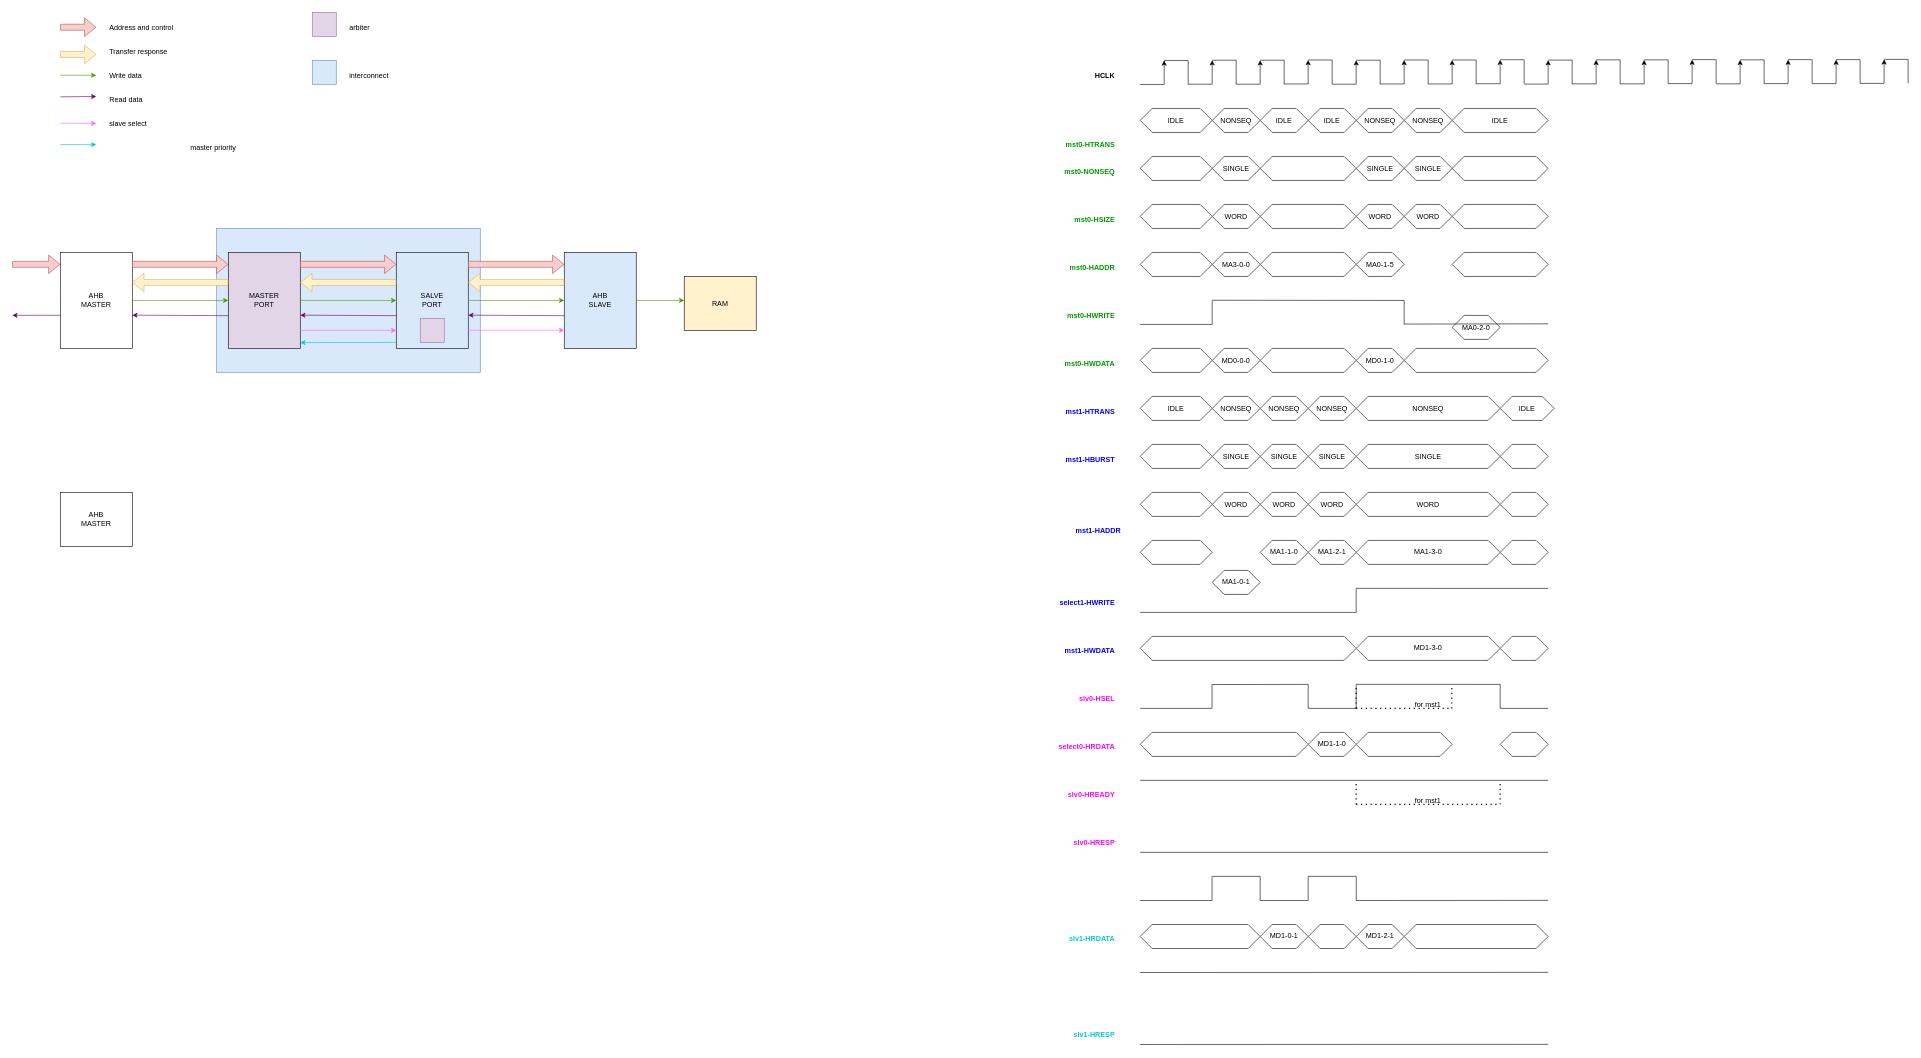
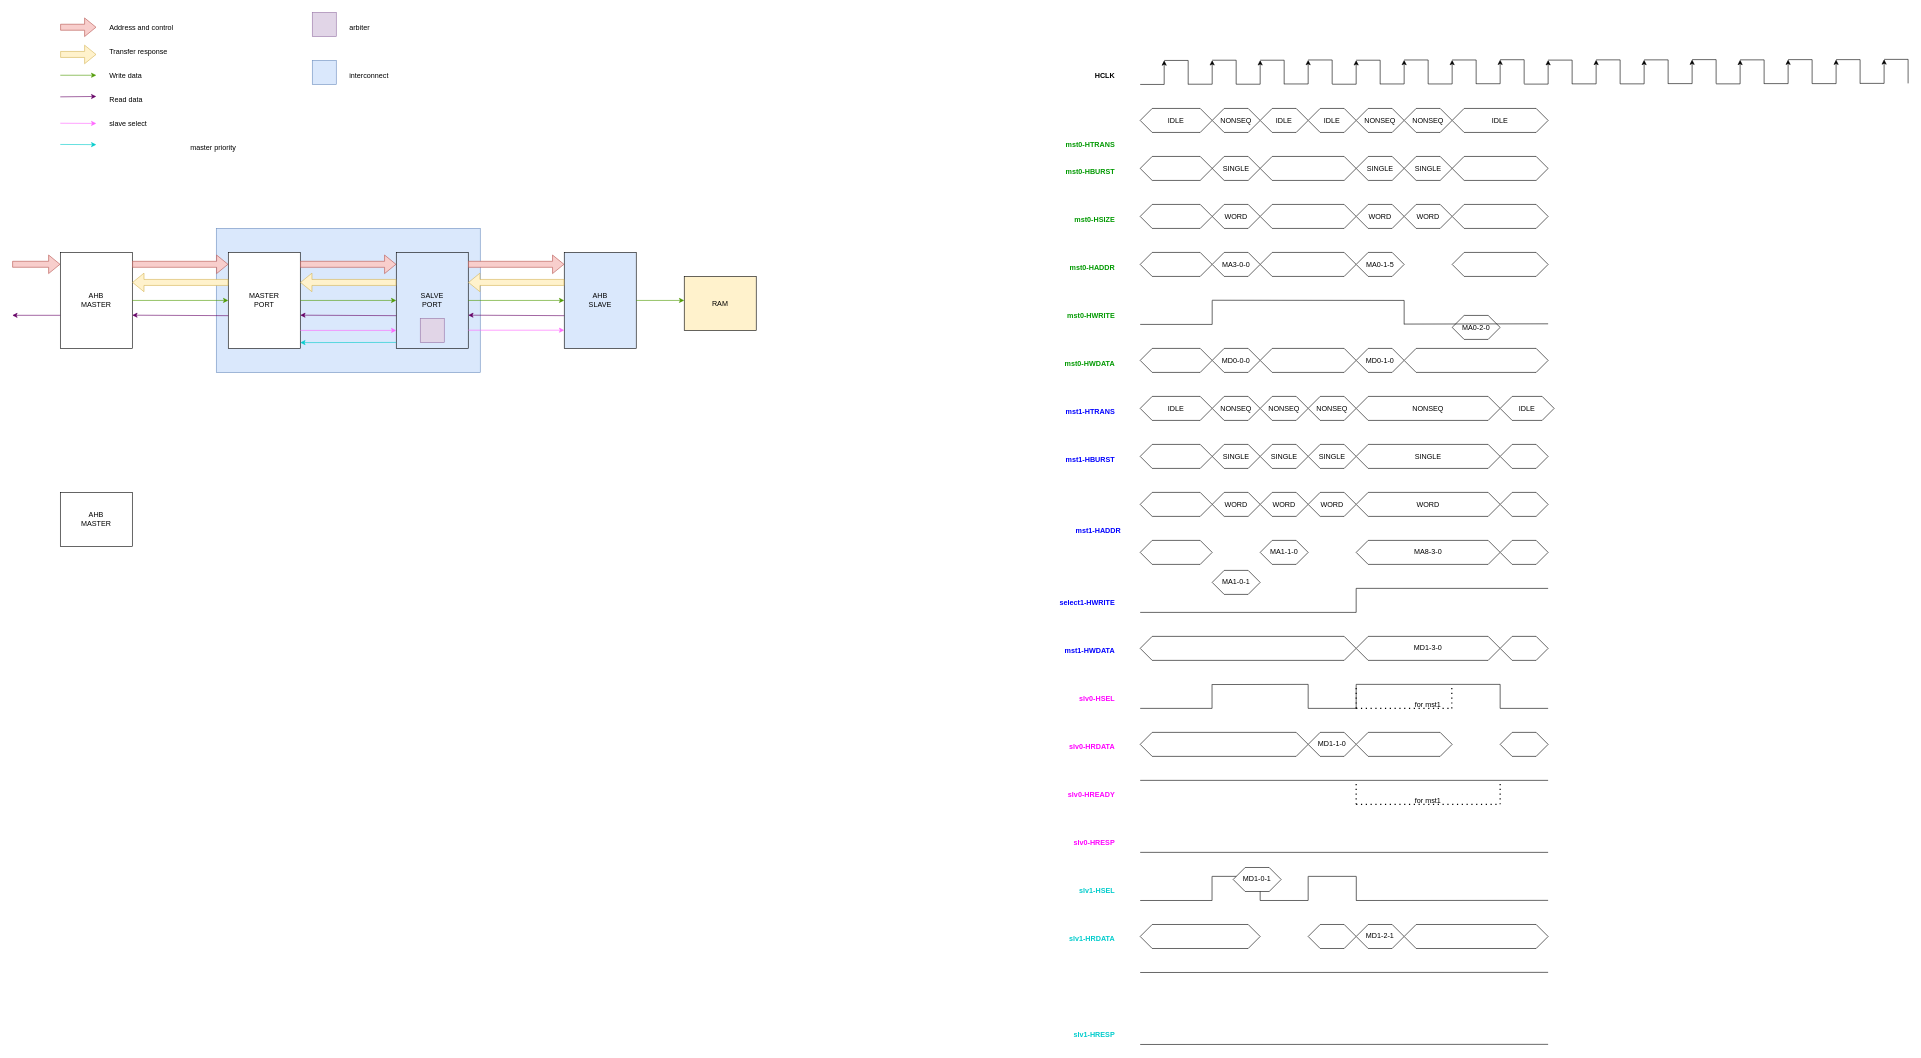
node "mst0-NONSEQ": label "mst0-NONSEQ" -> "mst0-HBURST"
node "MASTER PORT": fillcolor #e1d5e7 -> #ffffff
node "MA1-2-1": removed
node "MA1-3-0": label "MA1-3-0" -> "MA8-3-0"
node "select0-HRDATA": label "select0-HRDATA" -> "slv0-HRDATA"
node "slv1-HSEL": added
node "MD1-0-1": moved (1284, 936) -> (1257, 879)
